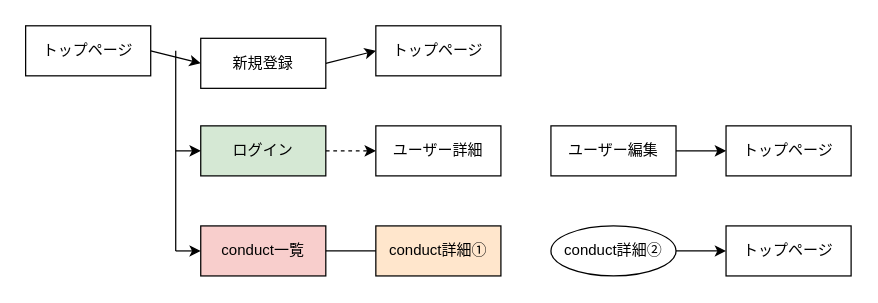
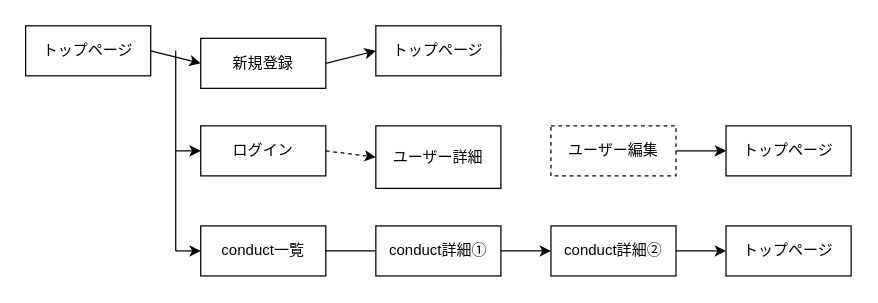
node "ログイン": fillcolor #d5e8d4 -> #ffffff
node "ユーザー詳細": size 125x50 -> 125x63
node "ユーザー編集": style solid -> dashed
node "conduct一覧": fillcolor #f8cecc -> #ffffff
node "conduct詳細①": fillcolor #ffe6cc -> #ffffff
edge "conduct詳細①" -> "conduct詳細②": added
node "conduct詳細②": shape ellipse -> rectangle
